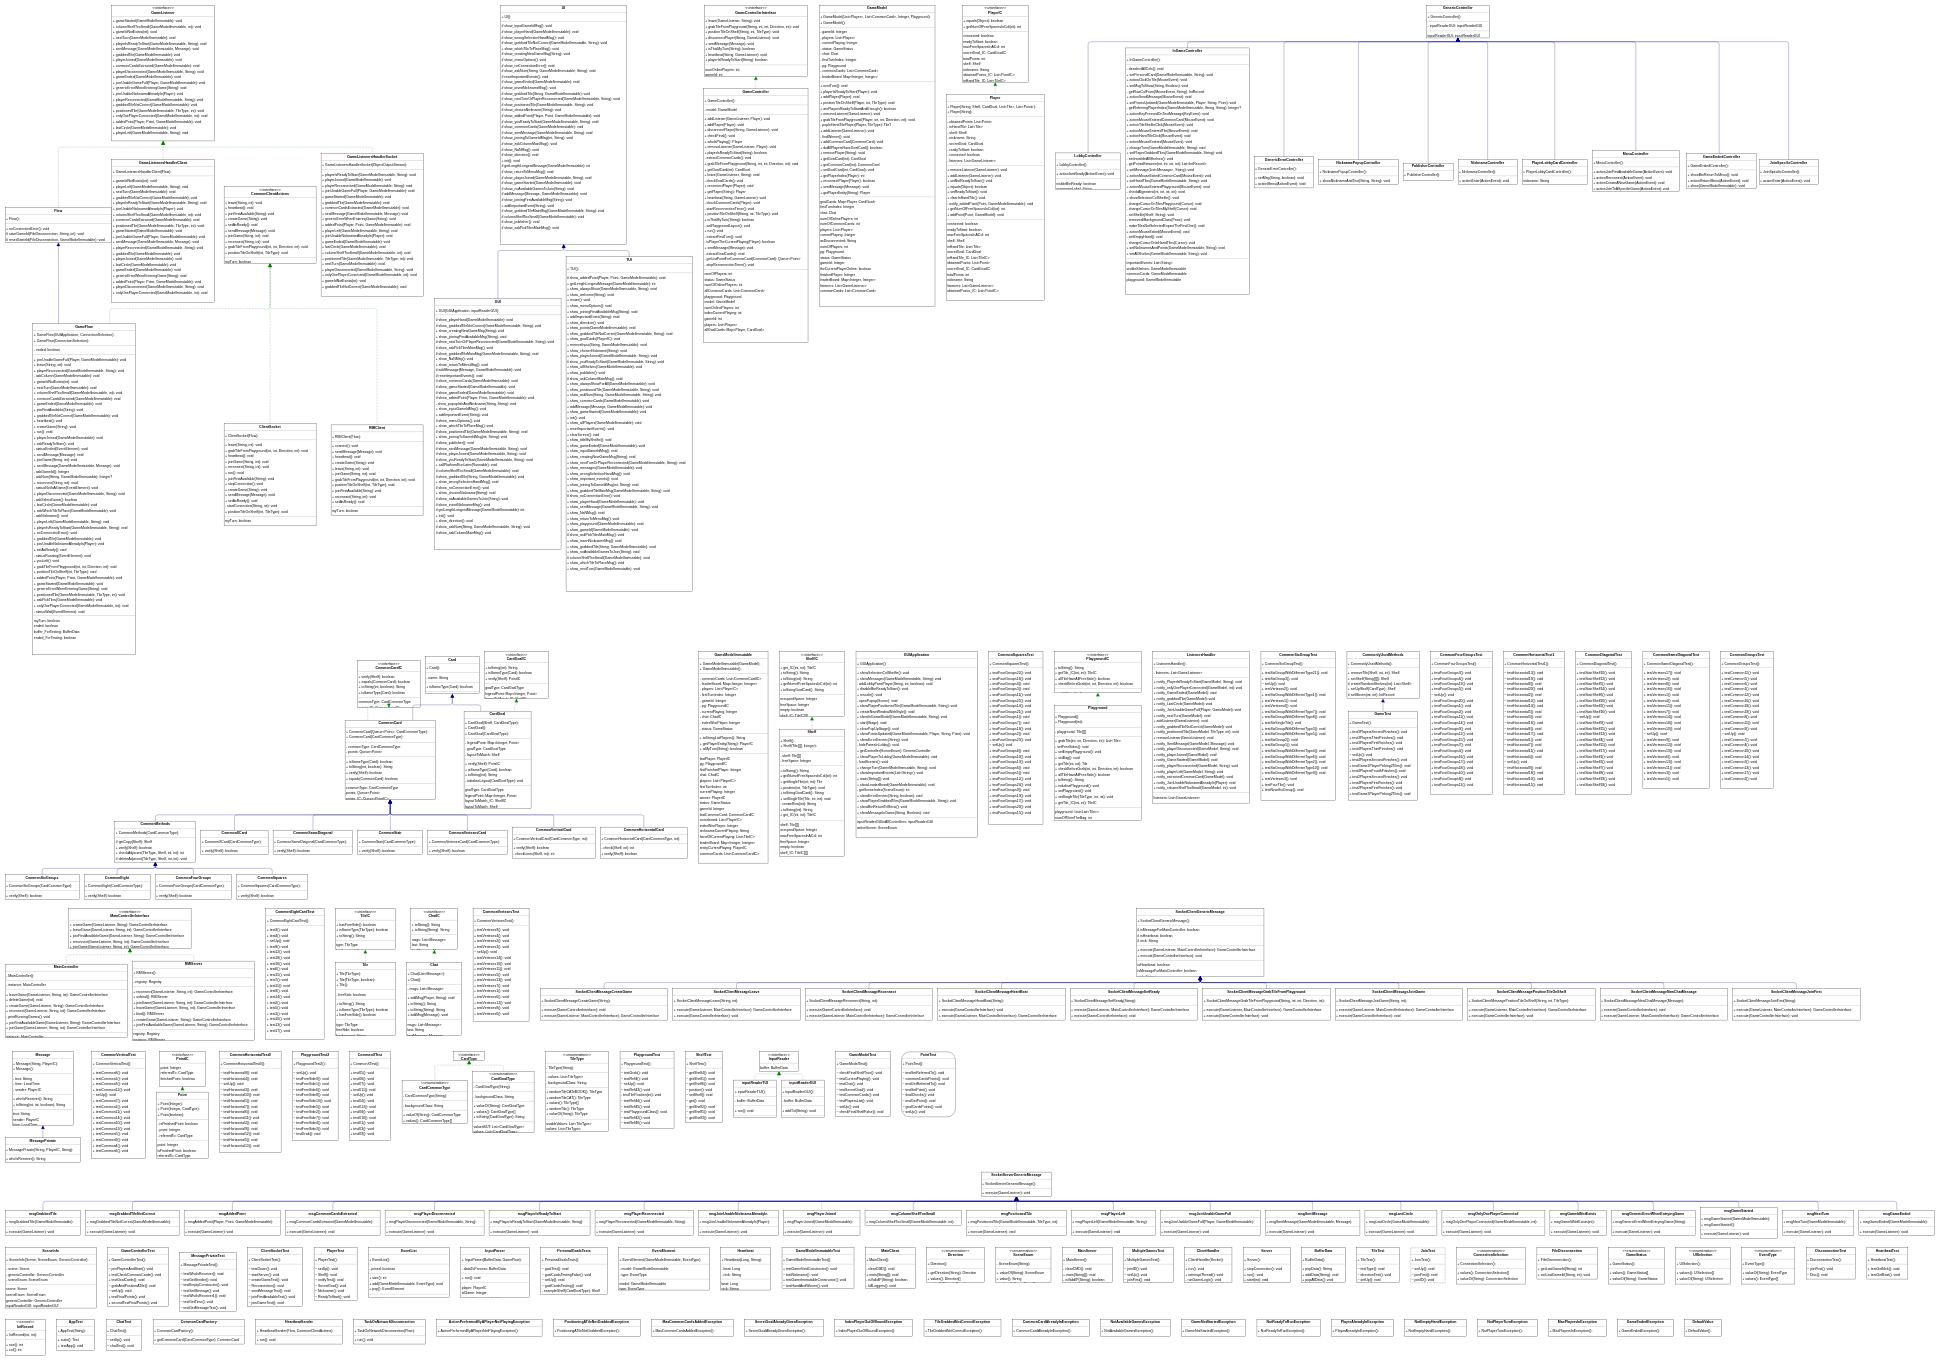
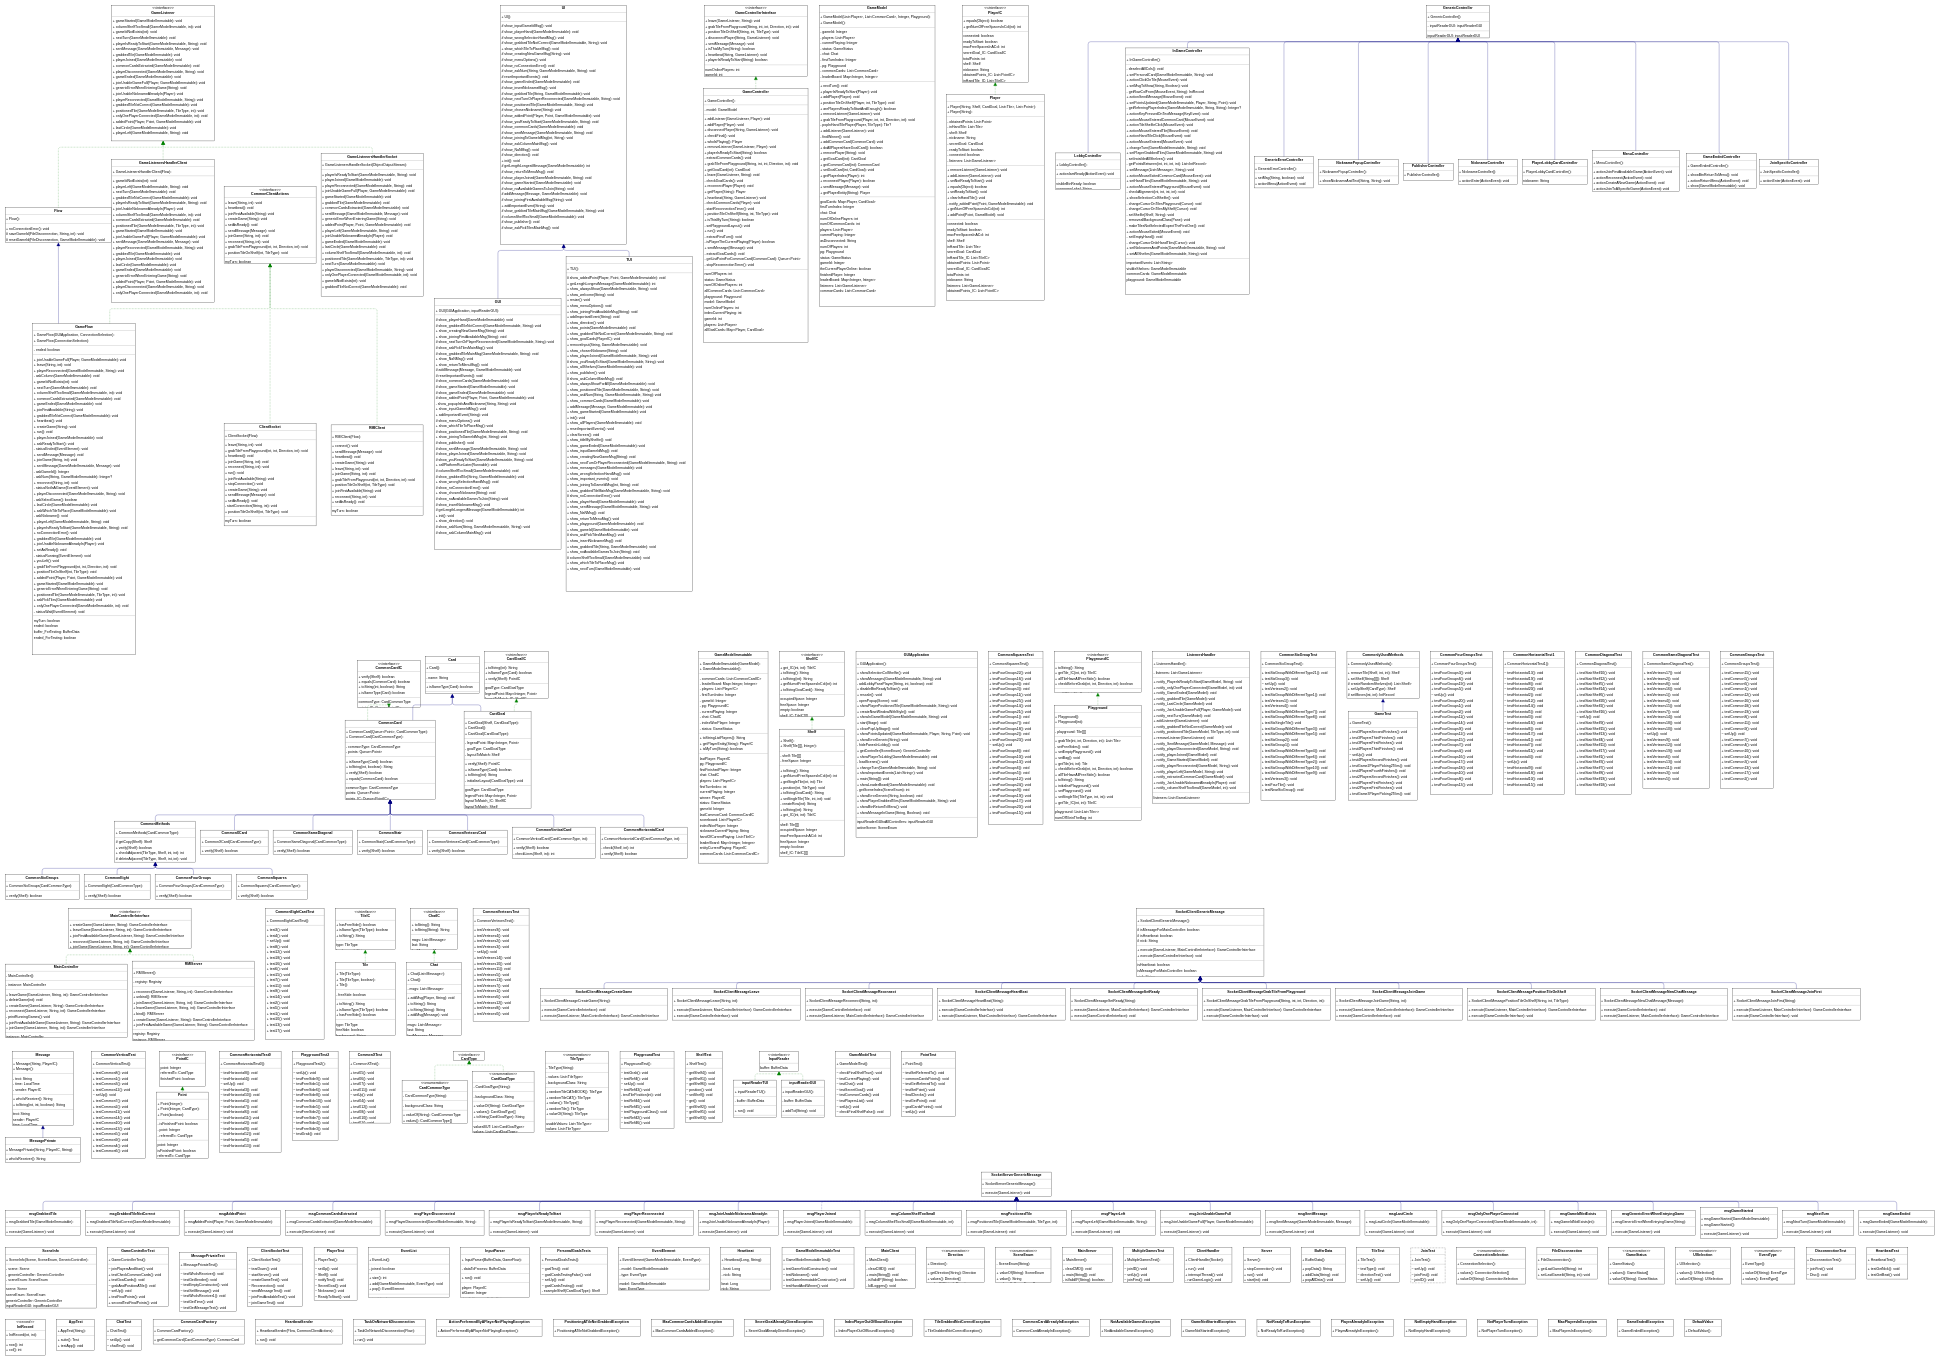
node "PointTest + PointTest(): ~ testSetReferredTo(): void ~ commonCardsPoints(): void ~ testGetReferredTo(): void ~ testSetPoint(): void ~ finalChecks(): void ~ testGetPoint(): void ~ goalCardsPoints(): void ~ setUp(): void": shape rounded rectangle -> rectangle
node "CommonXTest + CommonXTest(): + testX5(): void + testX6(): void + testX7(): void + testX11(): void ~ setUp(): void + testX4(): void + testX12(): void + testX8(): void + testX10(): void + testX1(): void + testX3(): void + testX9(): void": size 42x89 -> 42x71
node "msgColumnShelfTooSmall + msgColumnShelfTooSmall(GameModelImmutable, int): + execute(GameListener): void": size 97x15 -> 97x25
